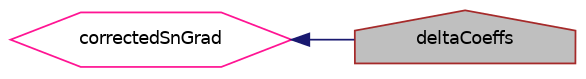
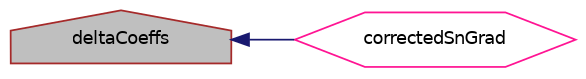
edge "deltaCoeffs" -> "correctedSnGrad": reversed
